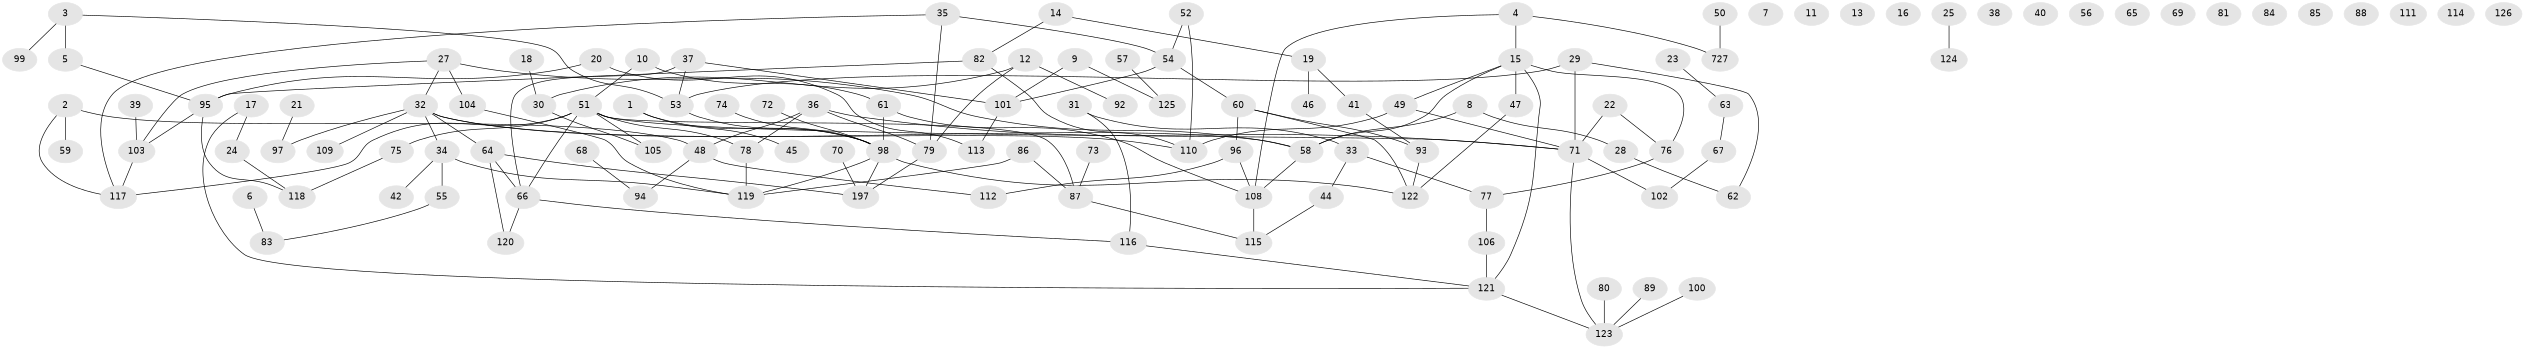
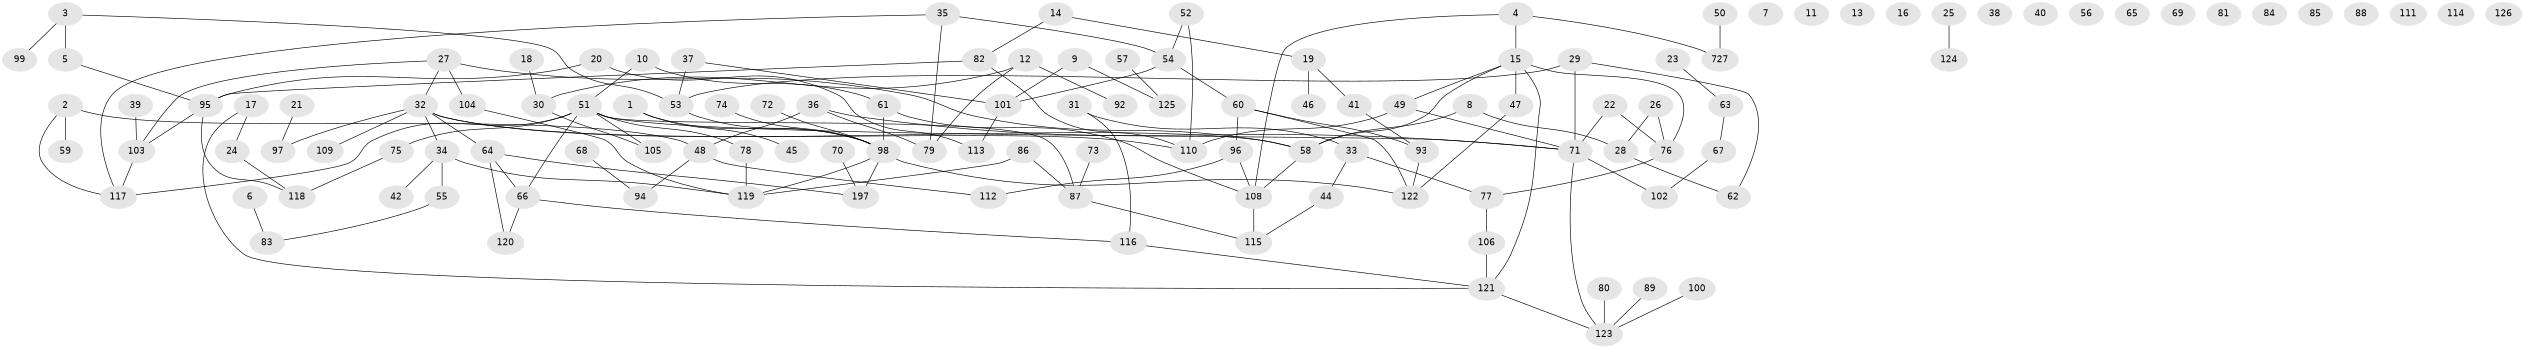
edge "37" -- "66": removed
node "26": added
edge "36" -- "78": removed
edge "79" -- "197": removed
